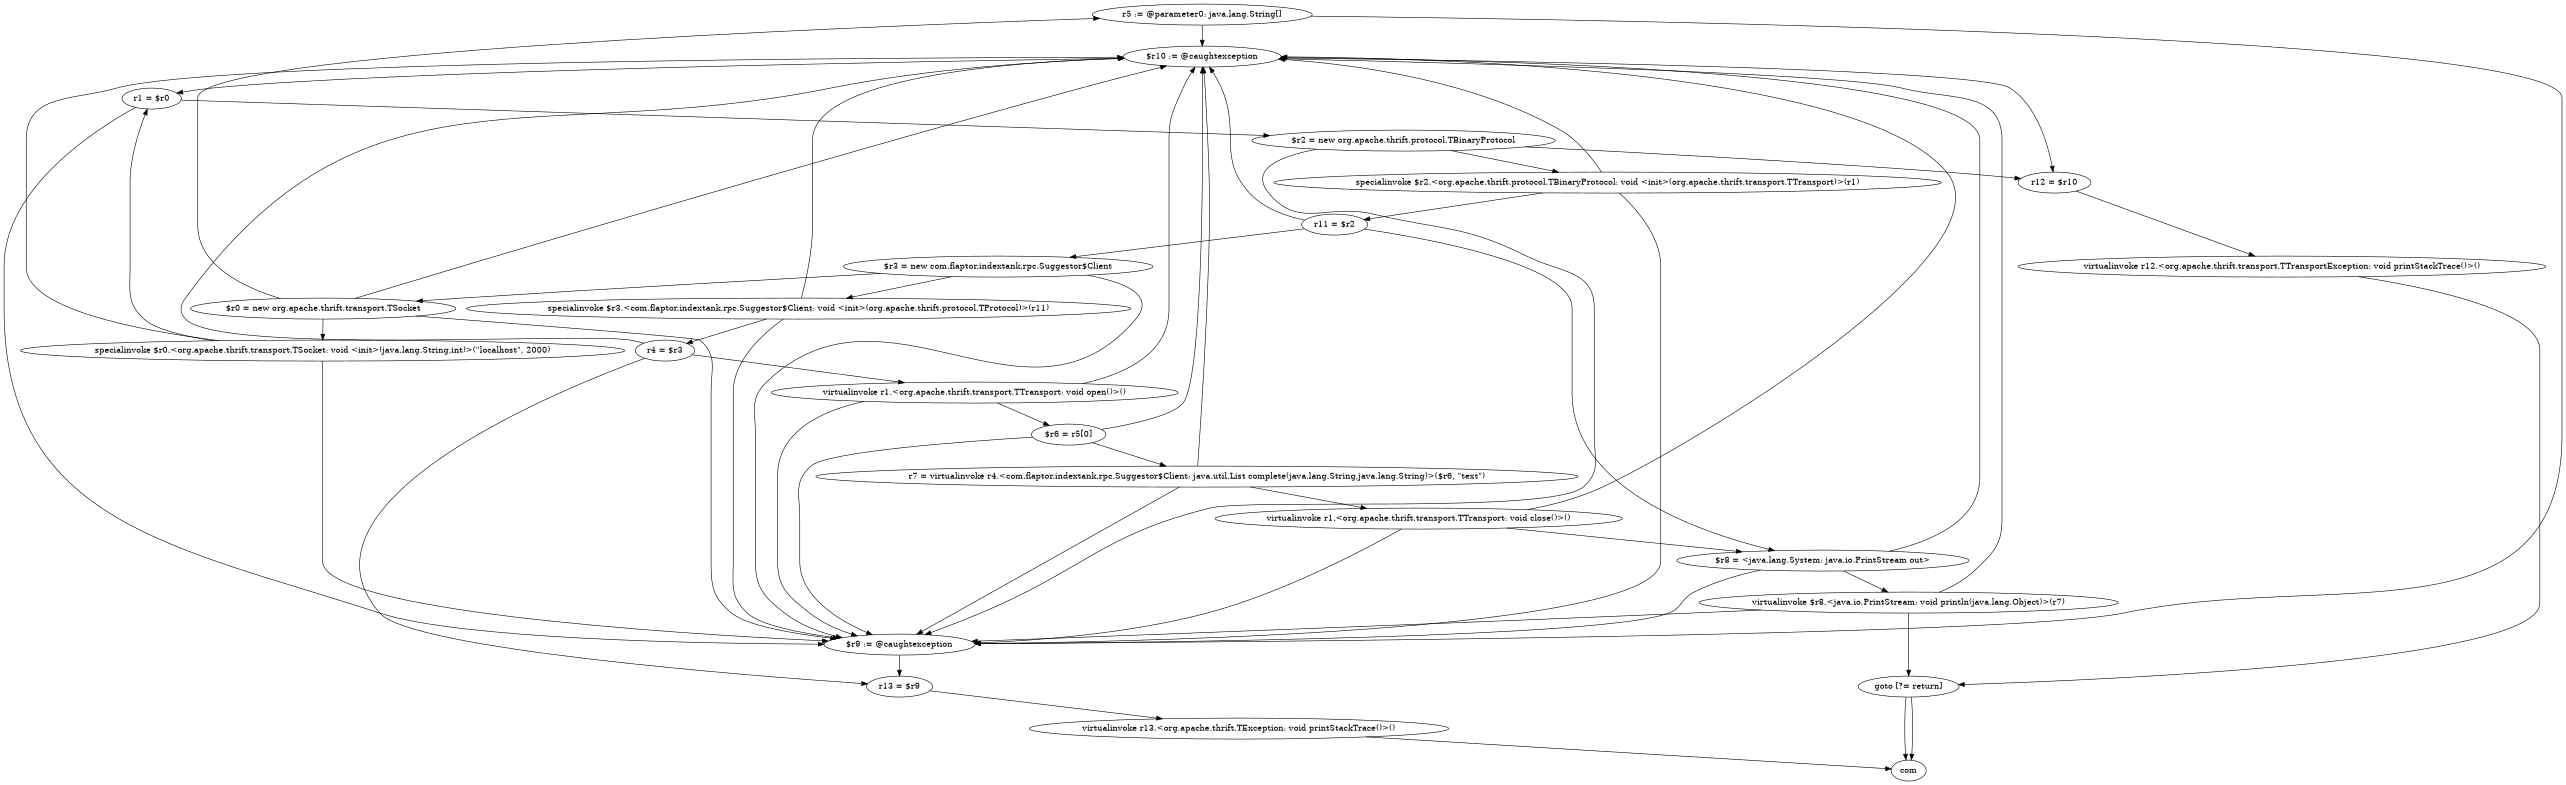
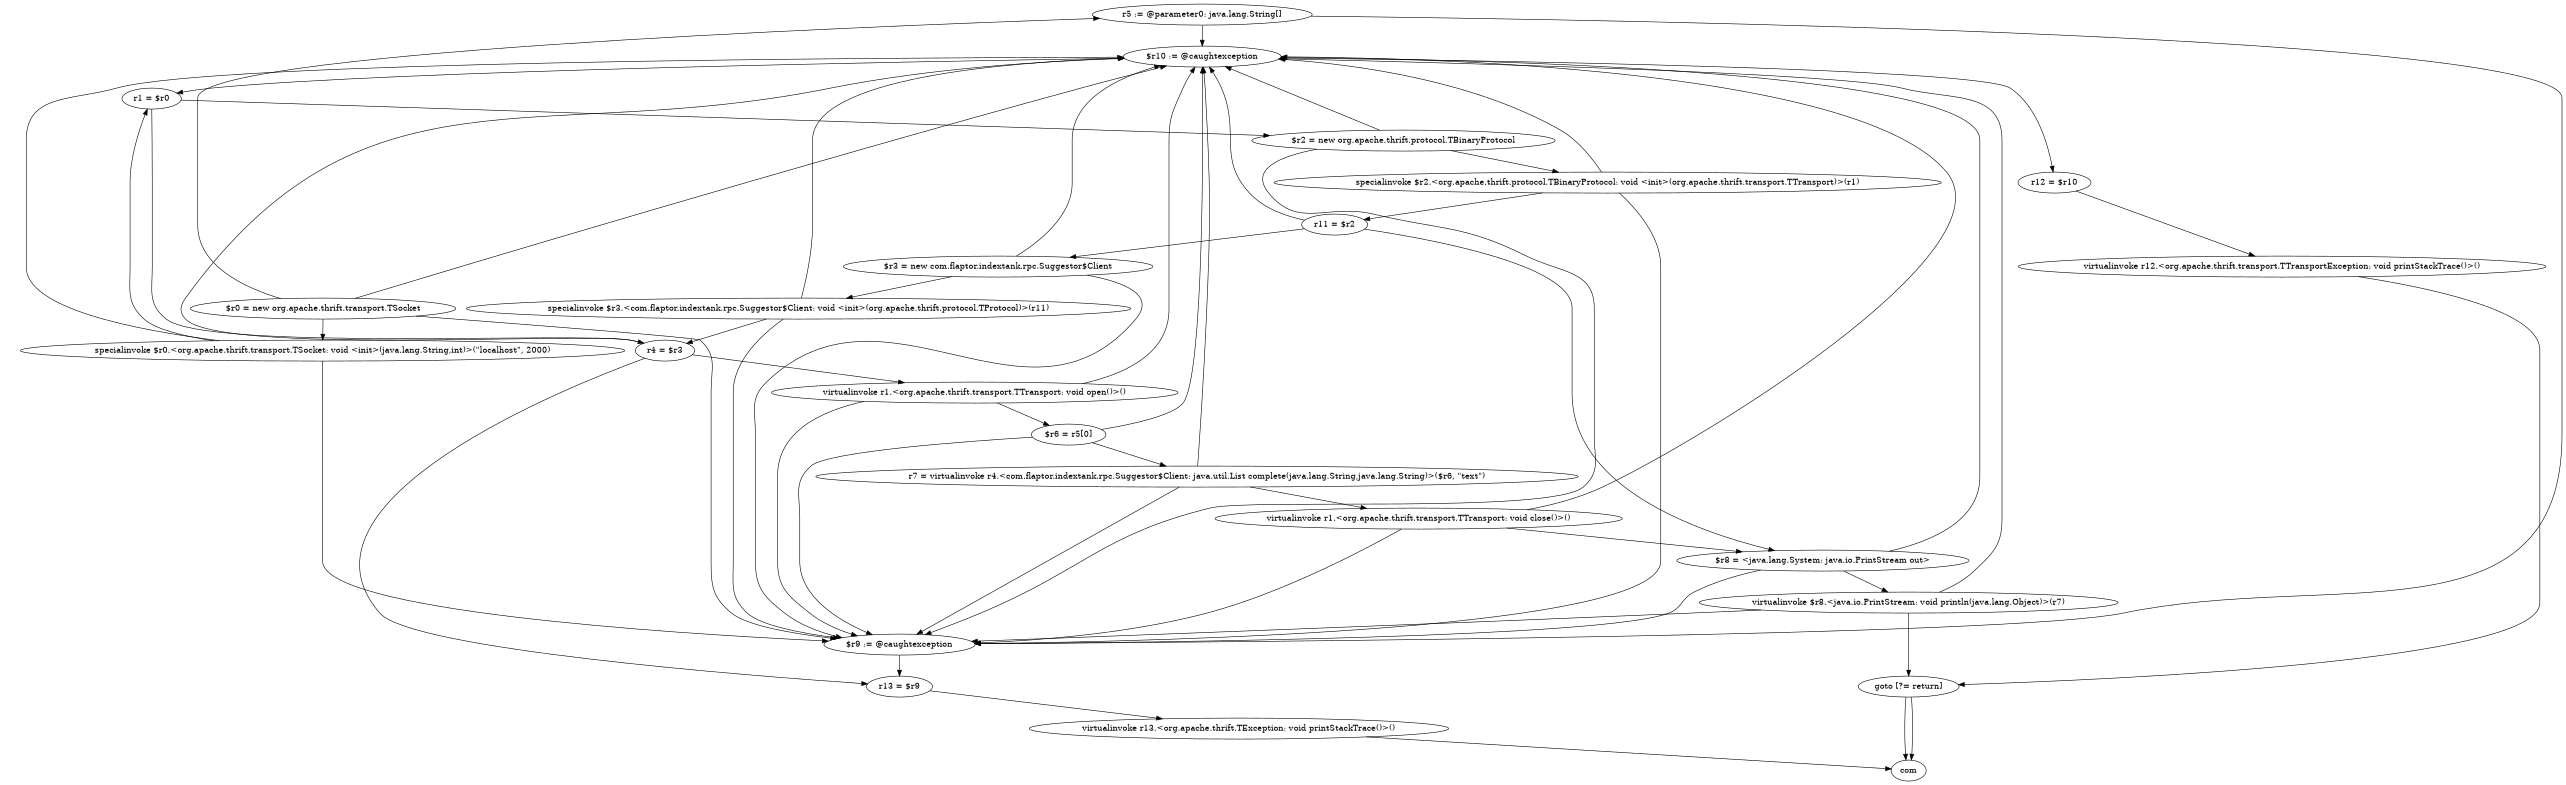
edge "$r2 = new org.apache.thrift.protocol.TBinaryProtocol" -> "r12 = $r10": now "$r2 = new org.apache.thrift.protocol.TBinaryProtocol" -> "$r10 := @caughtexception"
edge "$r3 = new com.flaptor.indextank.rpc.Suggestor$Client" -> "$r0 = new org.apache.thrift.transport.TSocket": now "$r3 = new com.flaptor.indextank.rpc.Suggestor$Client" -> "$r10 := @caughtexception"
edge "r1 = $r0" -> "$r9 := @caughtexception": now "r1 = $r0" -> "r4 = $r3"
